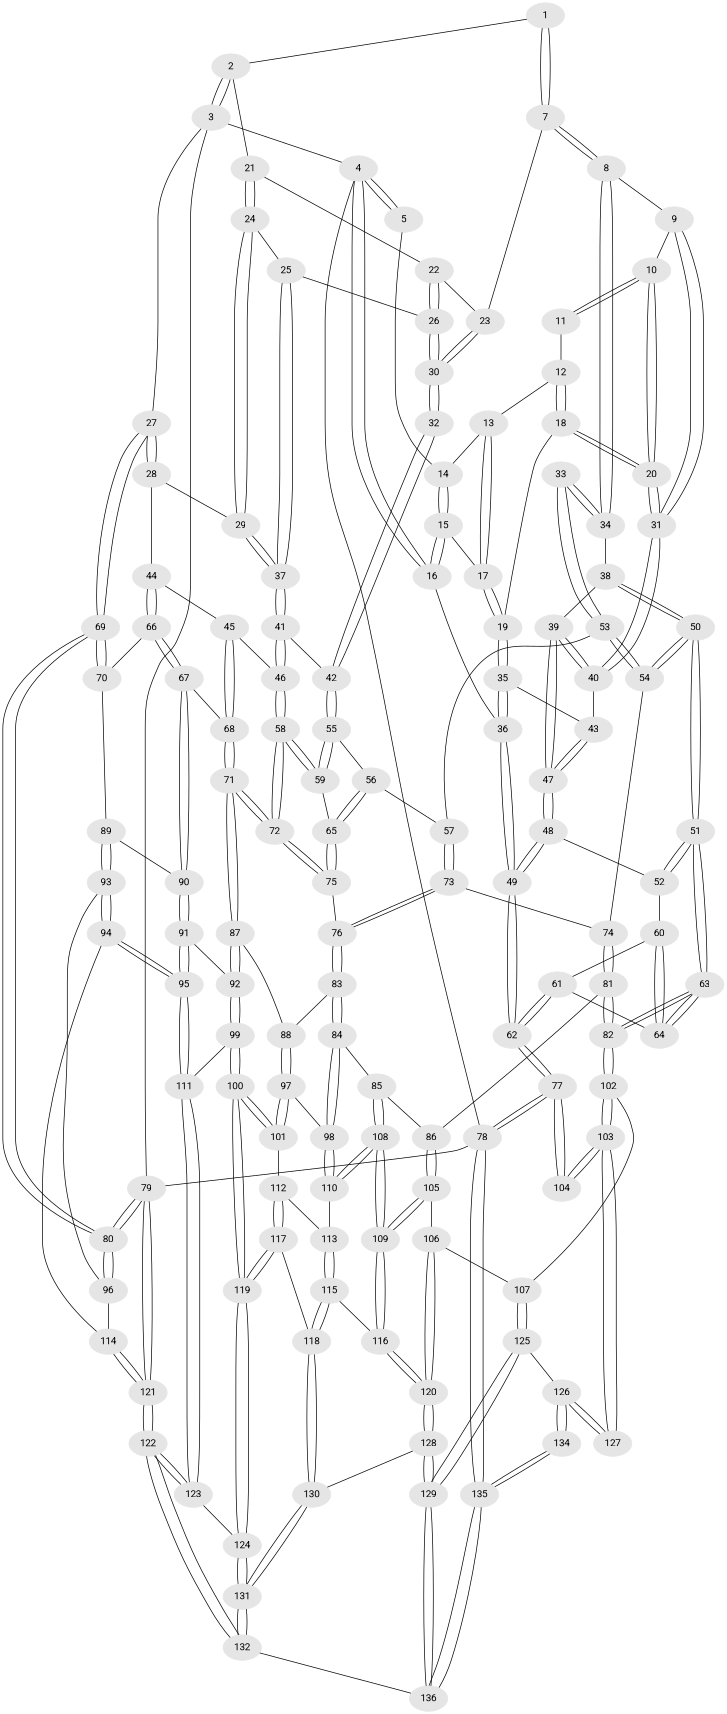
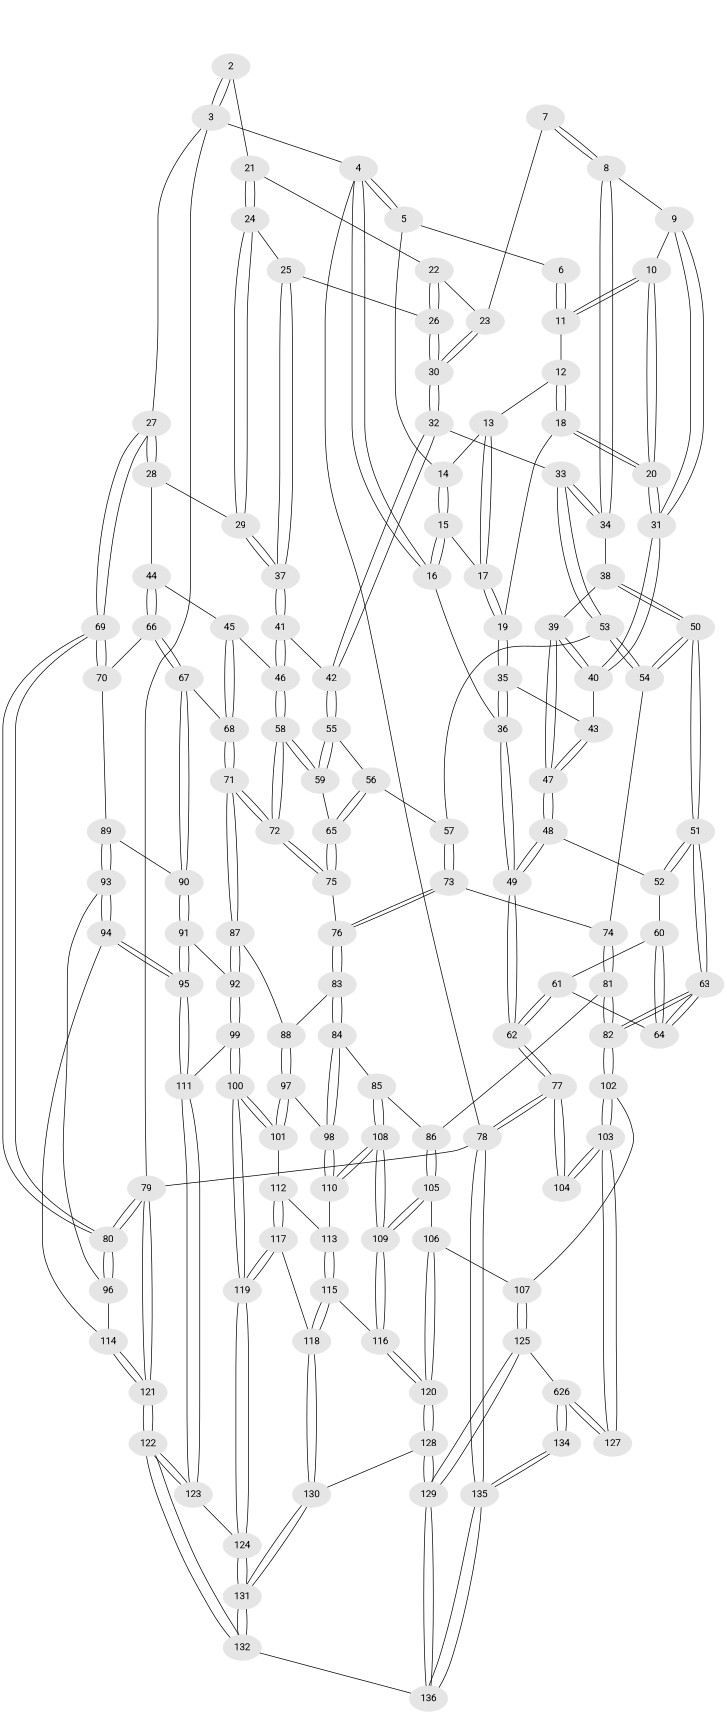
node "1": removed
node "6": added
edge "32" -- "33": added
node "126": label "126" -> "626"
